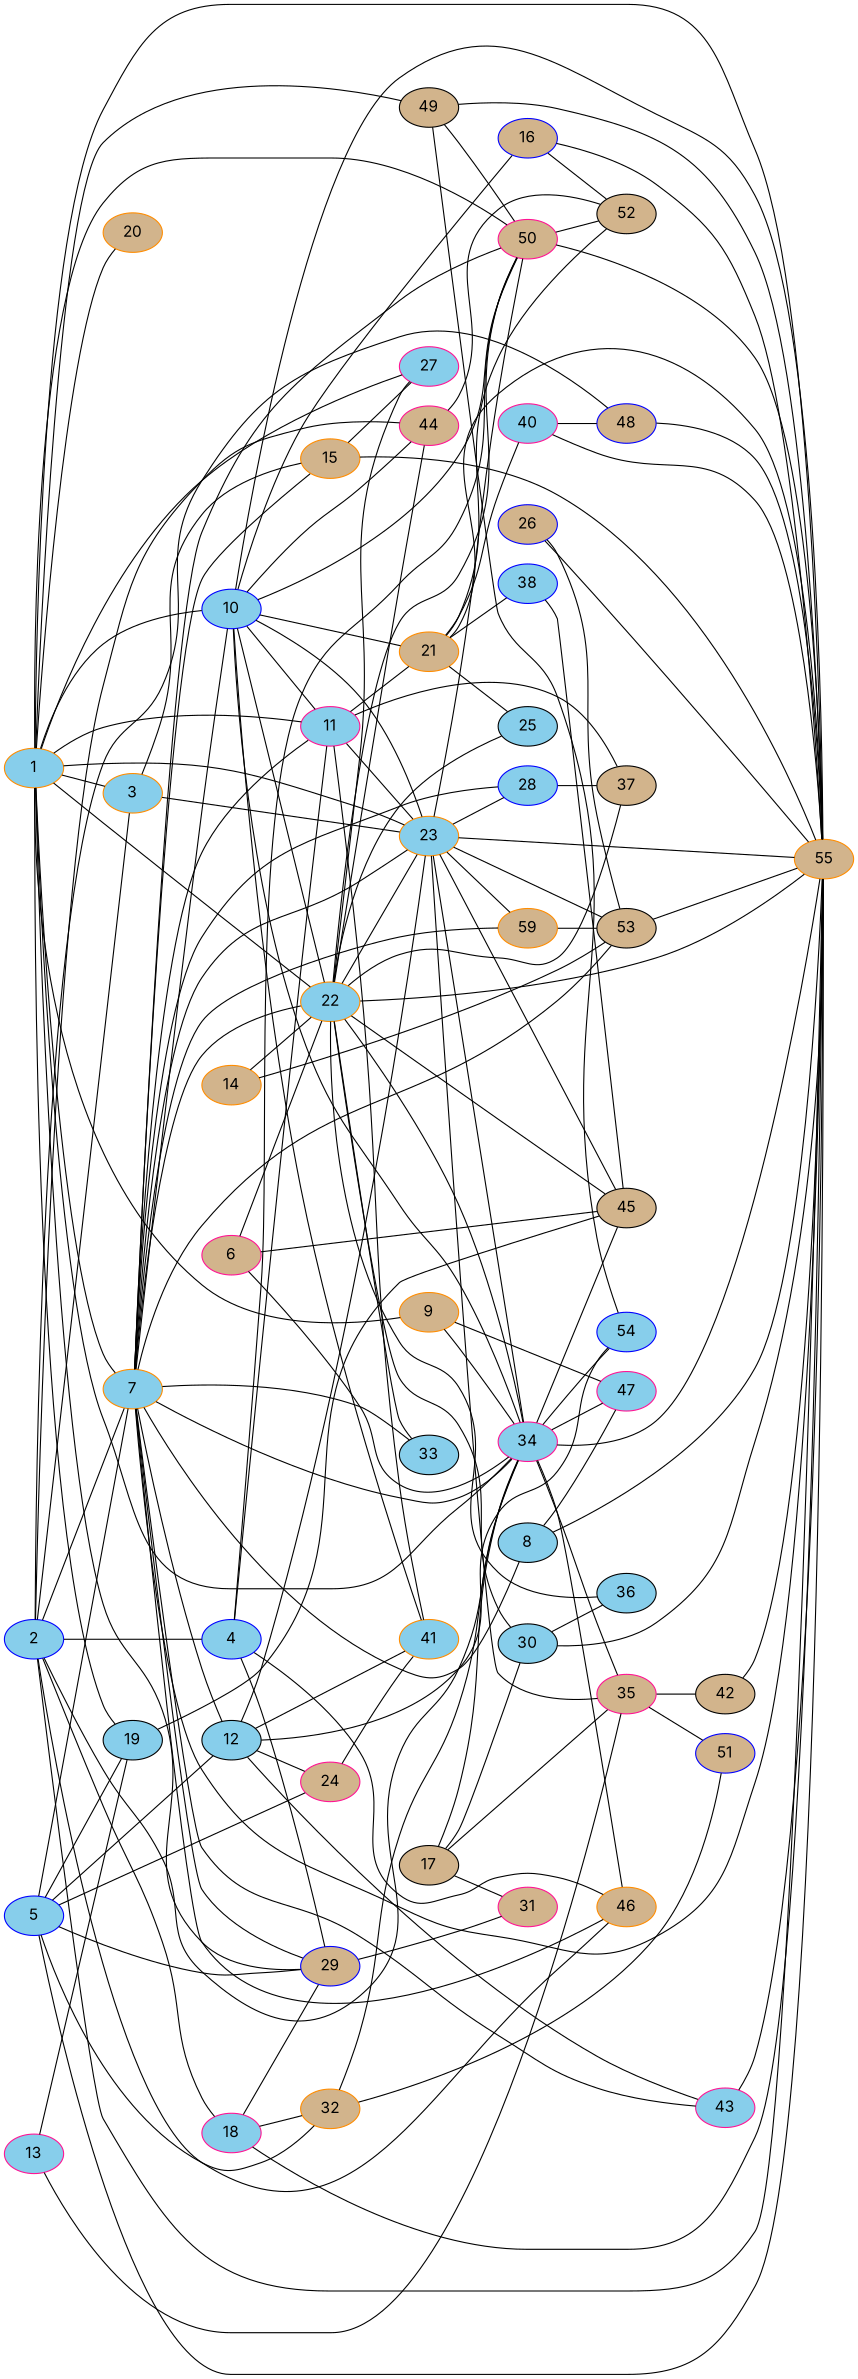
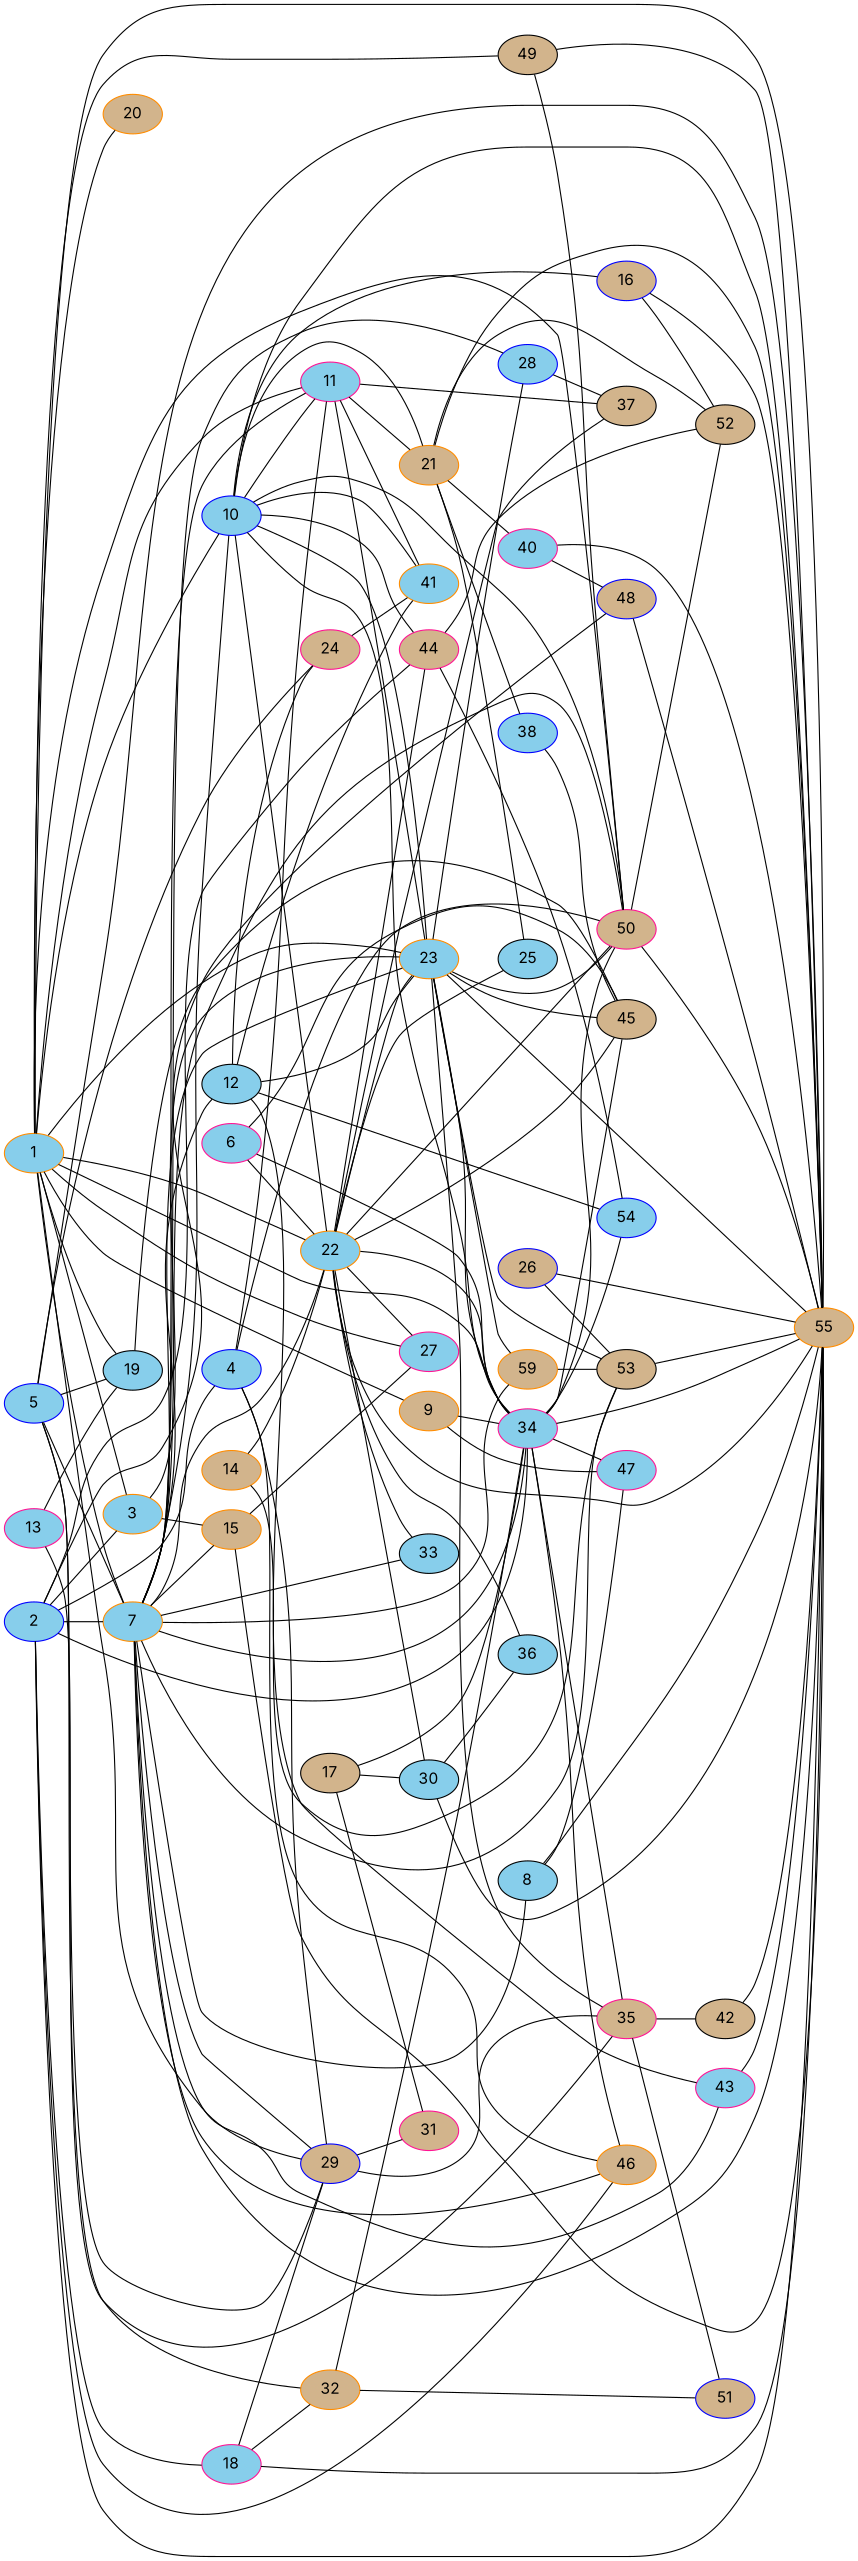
edge "49" -- "54": now "44" -- "54"
edge "50" -- "34": added
node "6": fillcolor tan -> skyblue
edge "35" -- "17": now "35" -- "29"
edge "12" -- "5": removed
